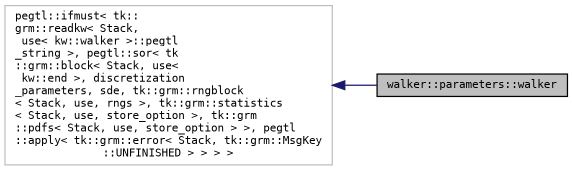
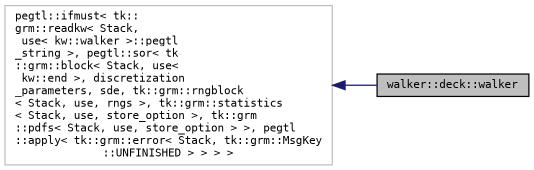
node "walker::parameters::walker": label "walker::parameters::walker" -> "walker::deck::walker"
